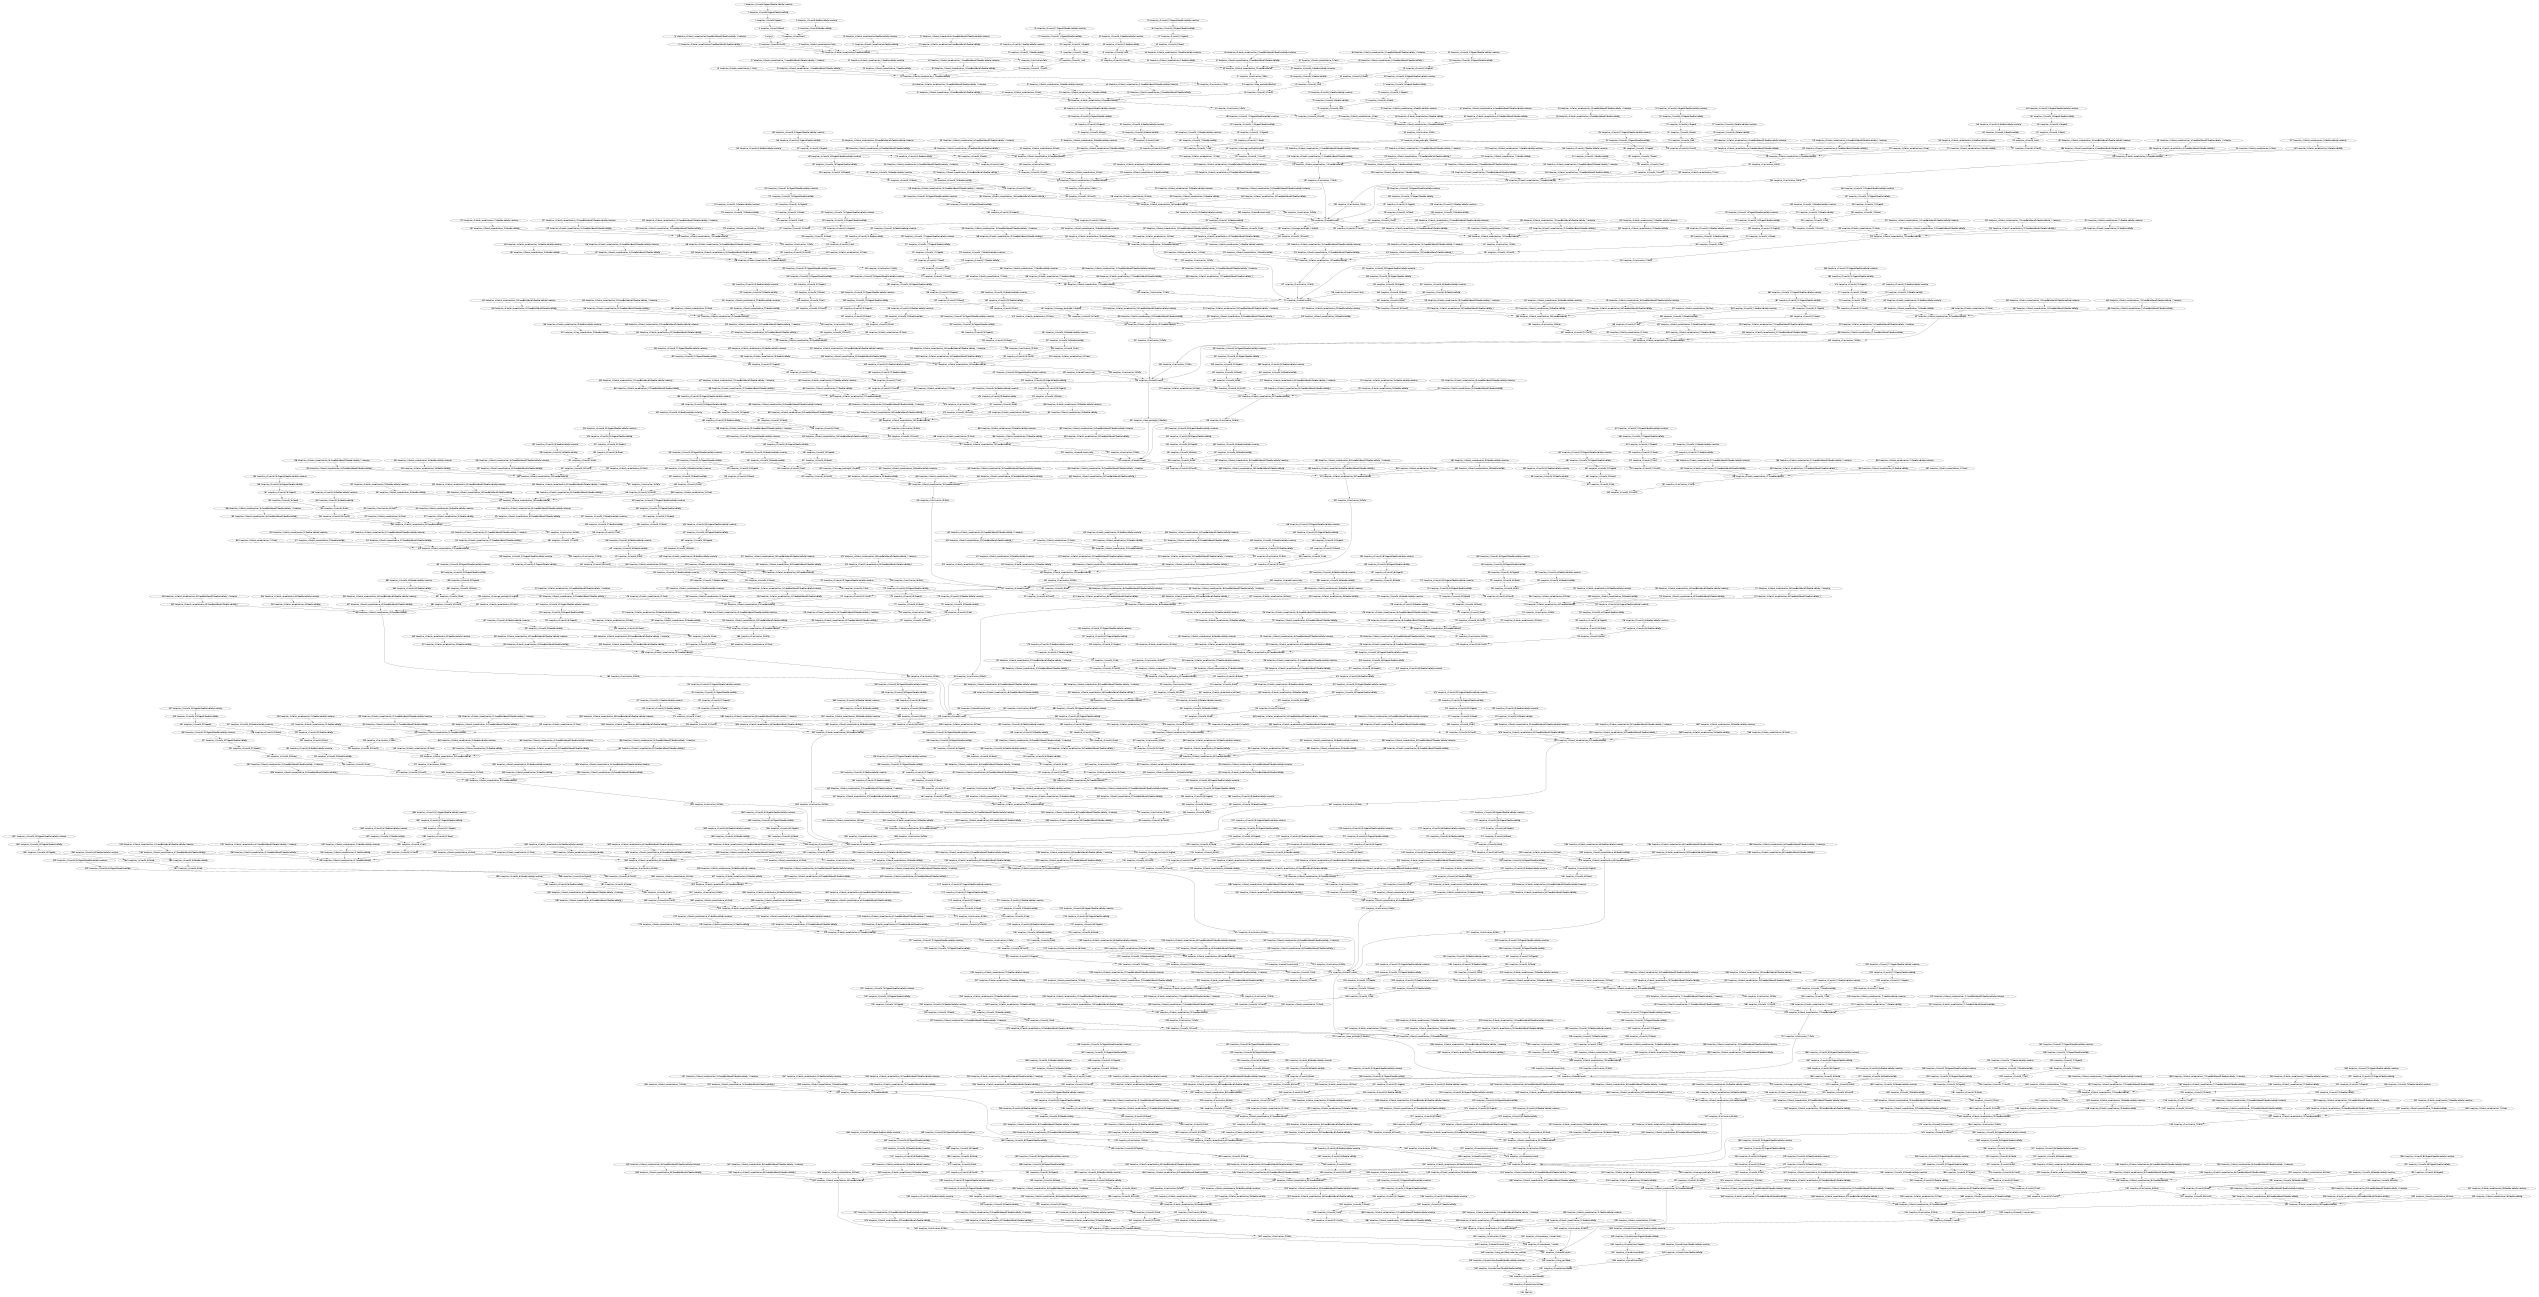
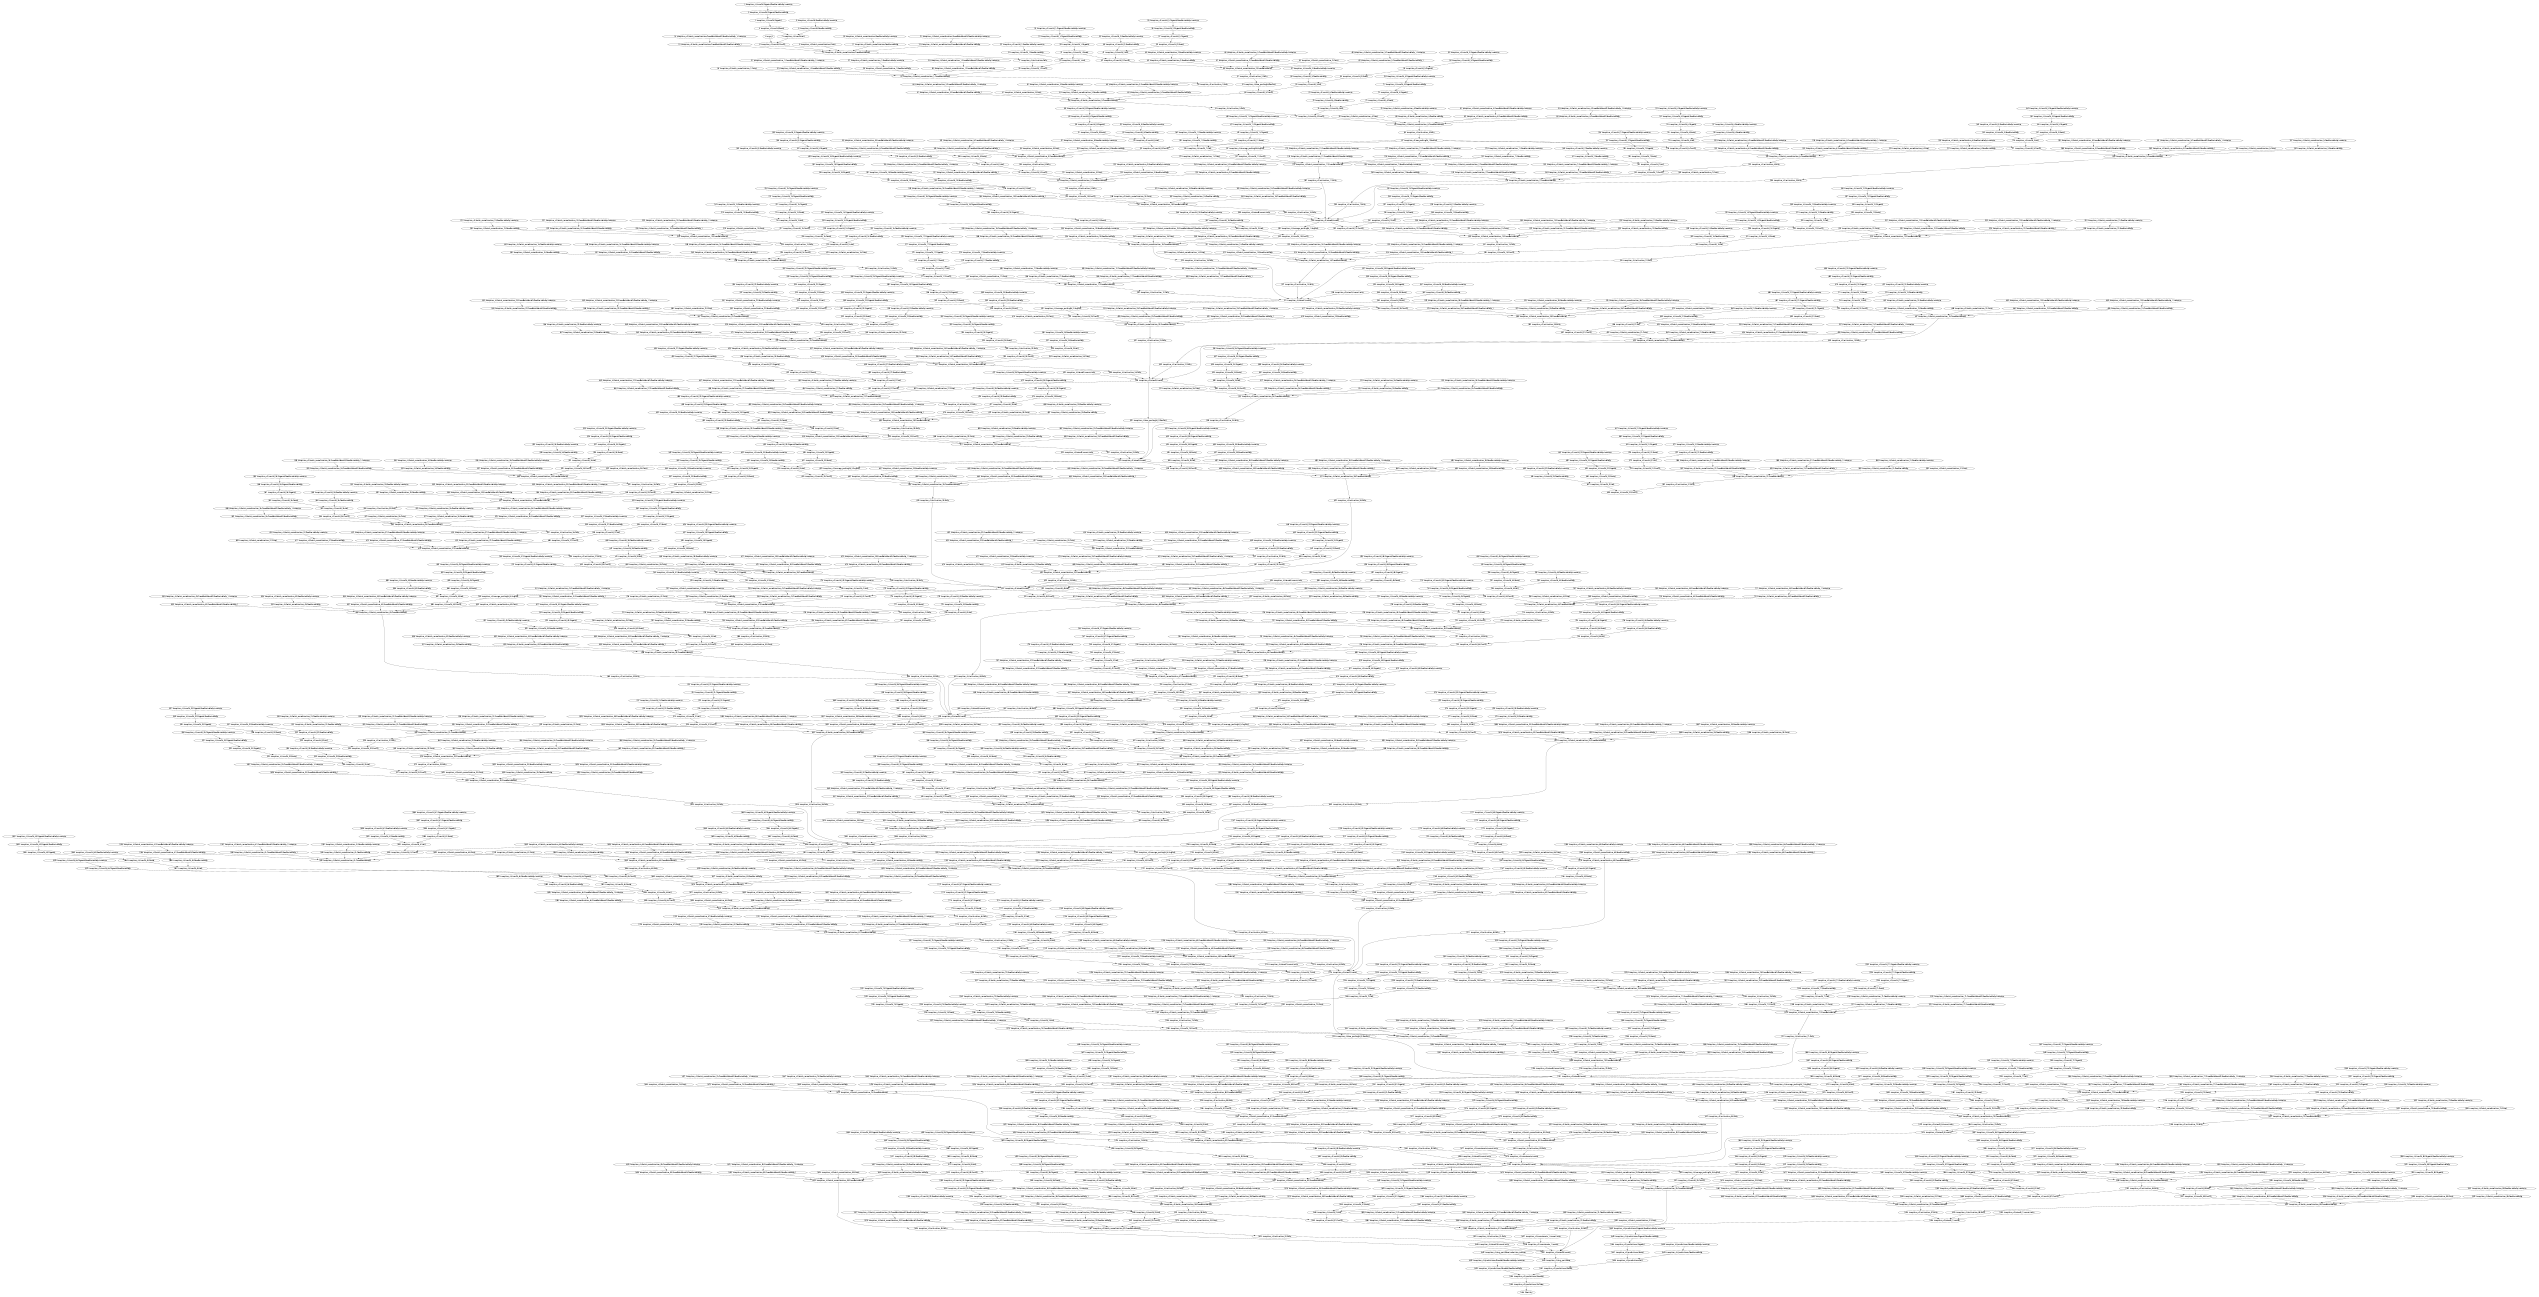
node "367 inception_v3/avg_normalization_23/ReadVariableOp": label "367 inception_v3/avg_normalization_23/ReadVariableOp" -> "367 inception_v3/batch_normalization_23/ReadVariableOp"
node "769 inception_v3/conv2d_47/Round": added
